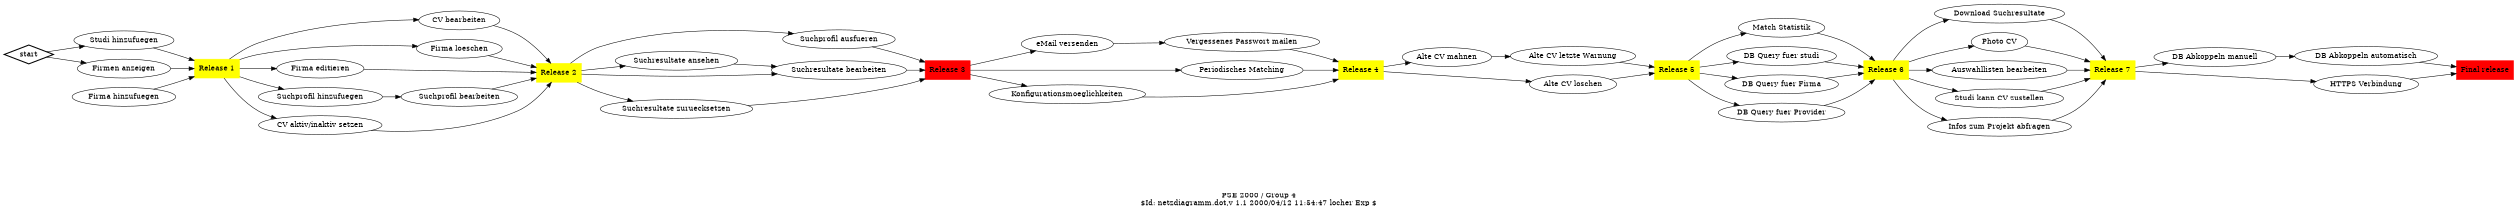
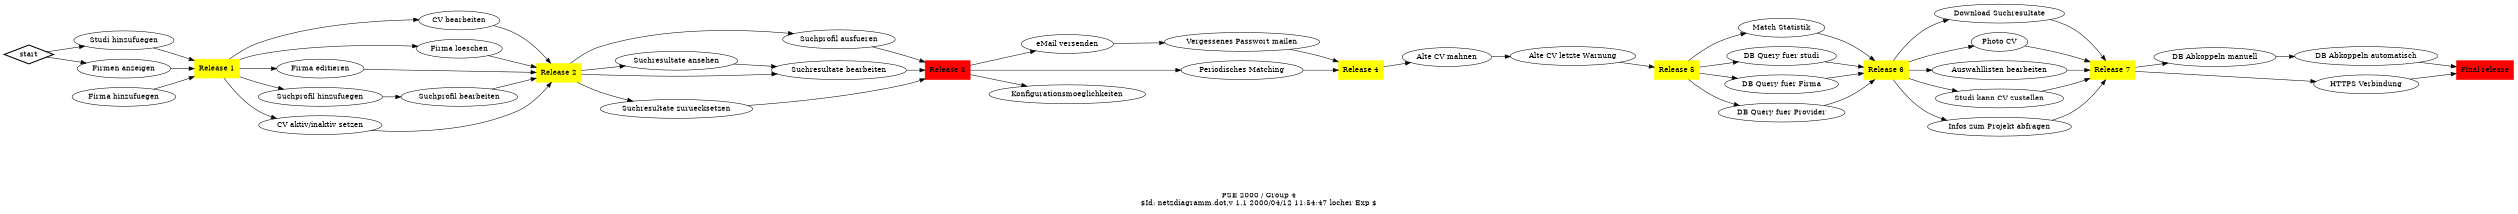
node "Alte CV loschen": removed
edge "Konfigurationsmoeglichkeiten" -> "Release 4": removed
